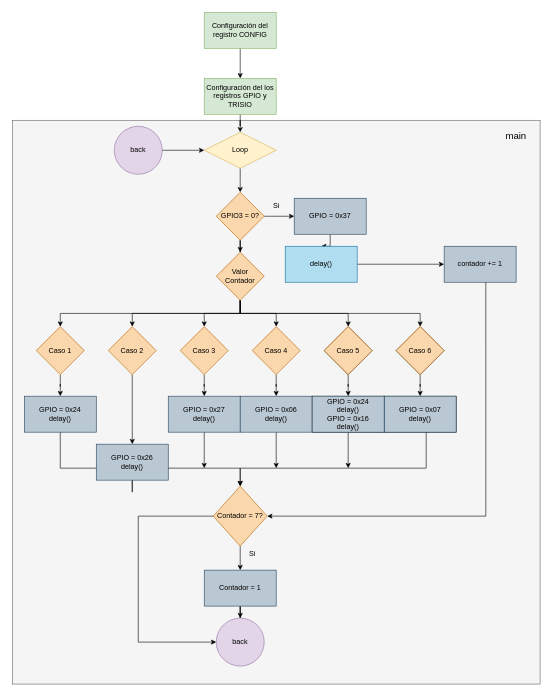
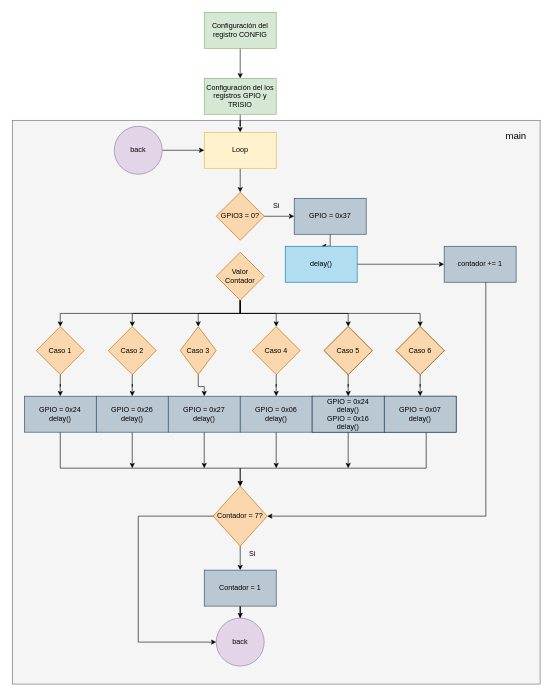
node "Loop": shape diamond -> rectangle
edge "GPIO3 = 0?" -> "Valor Contador": removed
node "Caso 3": size 48x48 -> 36x48
node "GPIO = 0x26delay()": moved (132, 462) -> (132, 414)
